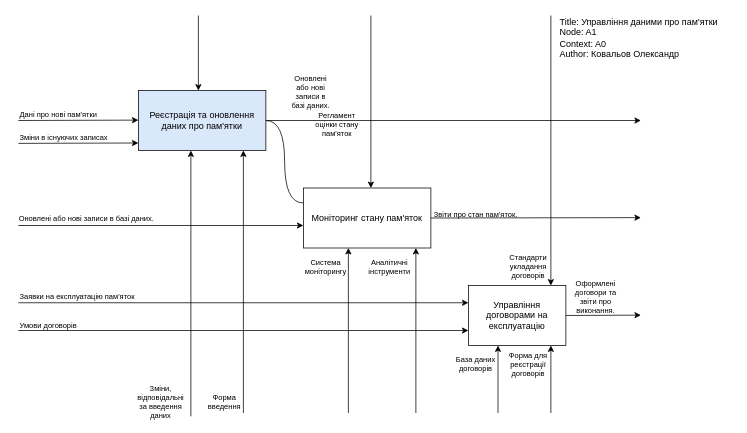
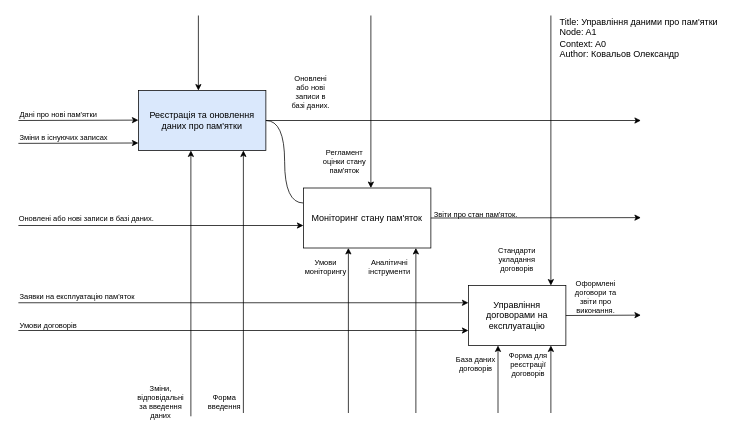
node "Регламент оцінки стану пам'яток": moved (337, 124) -> (345, 162)
node "Система моніторингу": label "Система моніторингу" -> "Умови моніторингу"
node "Стандарти укладання договорів": moved (528, 267) -> (517, 259)
